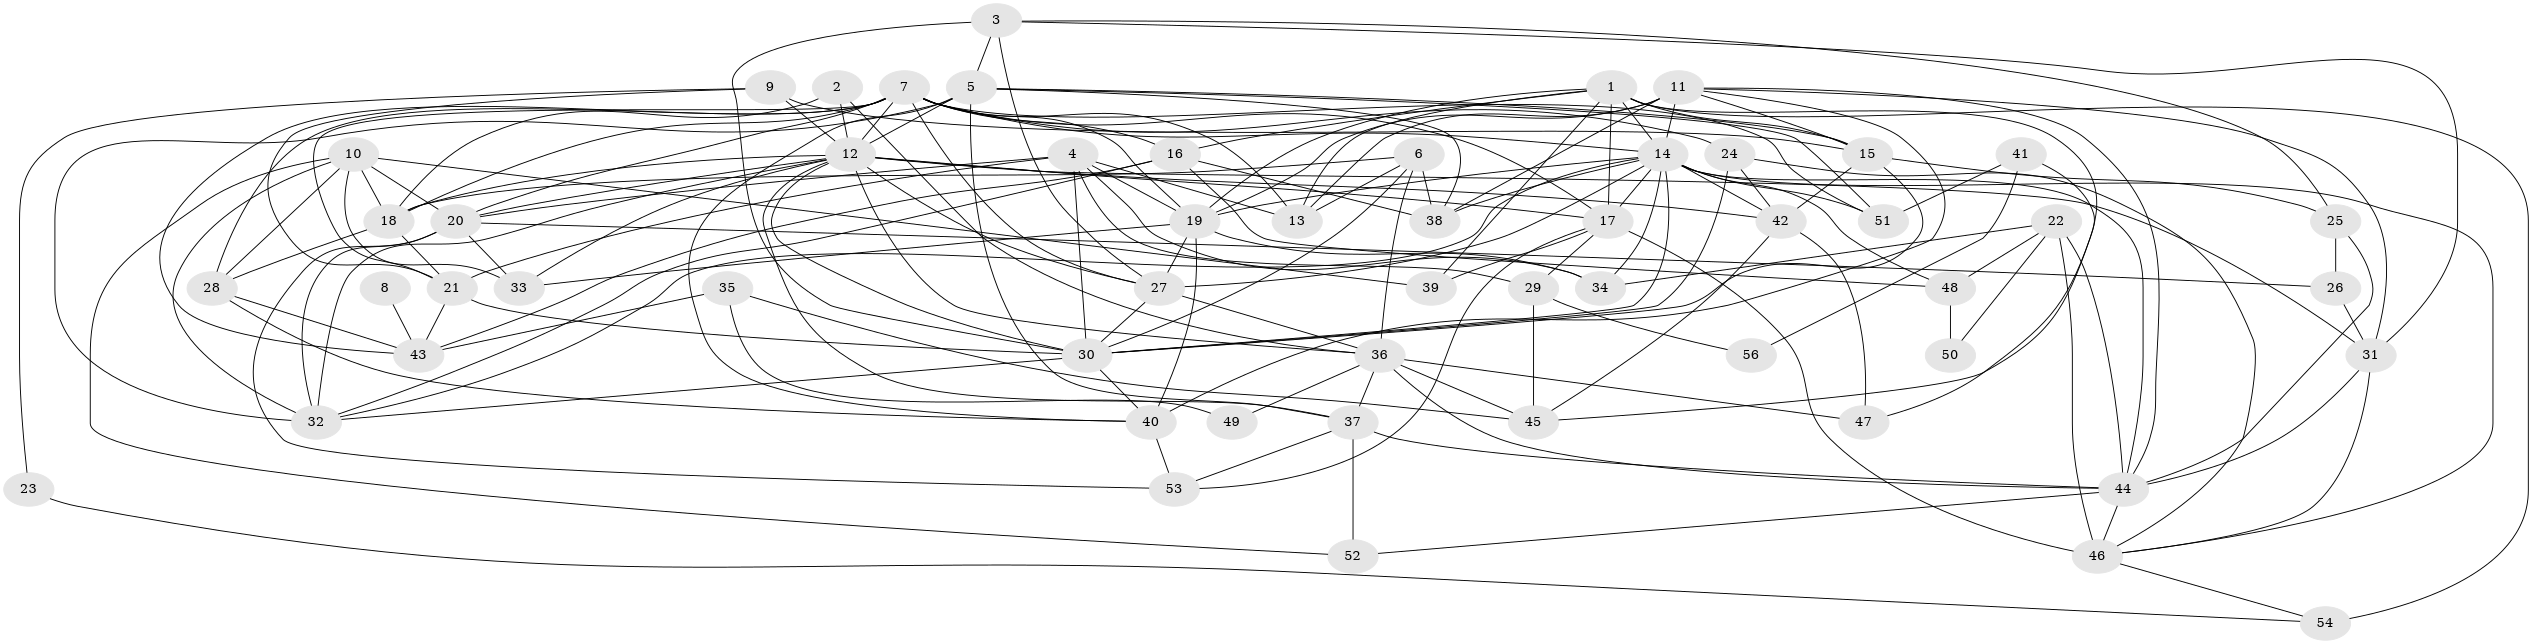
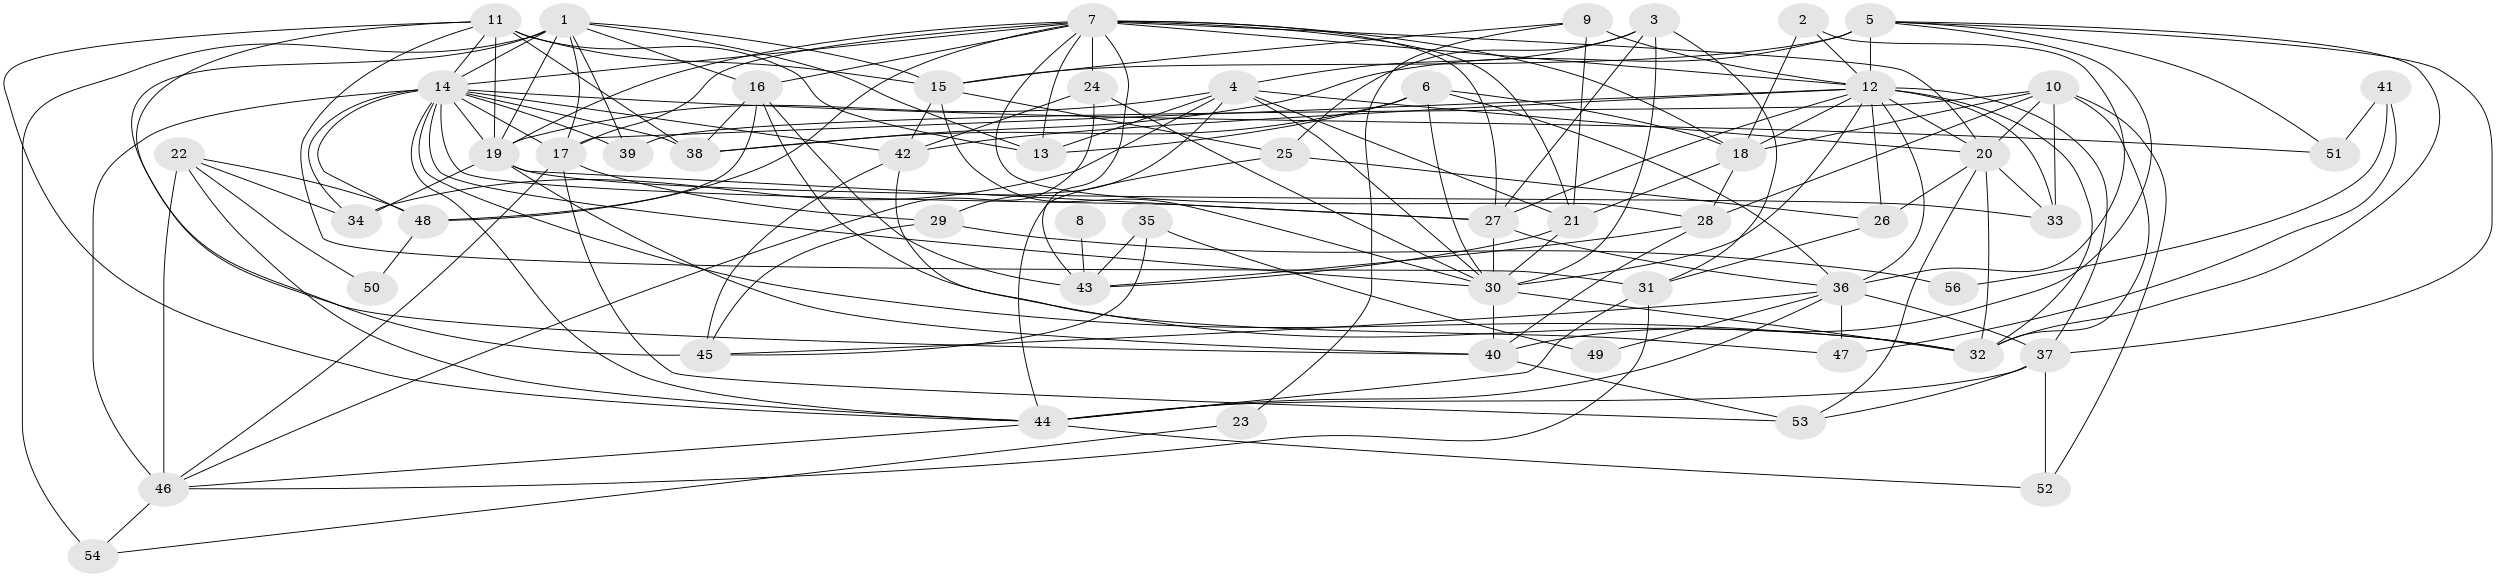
edge "3" -- "5": now "3" -- "4"
edge "7" -- "51": now "7" -- "48"
edge "12" -- "31": now "12" -- "26"
edge "17" -- "39": now "14" -- "39"
